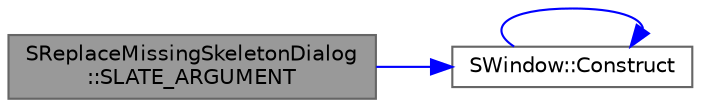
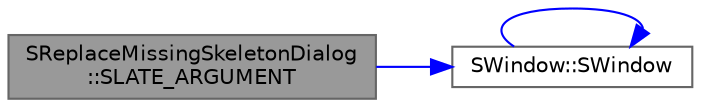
node "SWindow::Construct": label "SWindow::Construct" -> "SWindow::SWindow"
